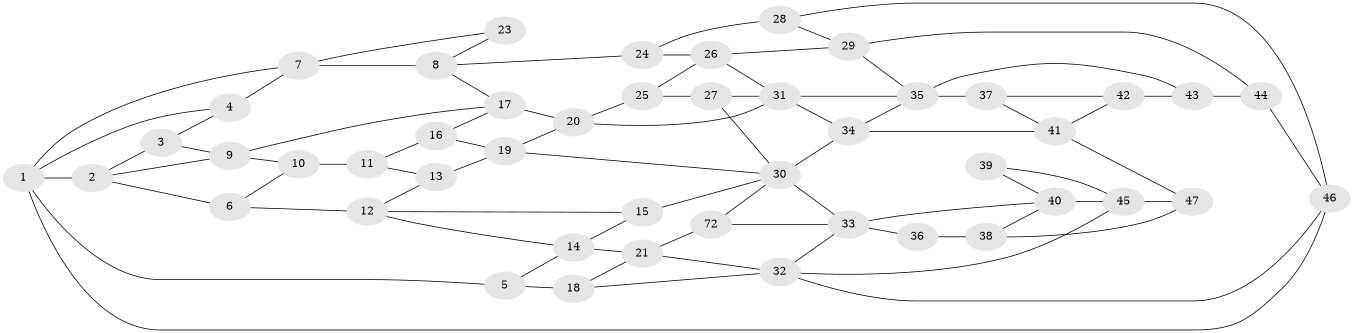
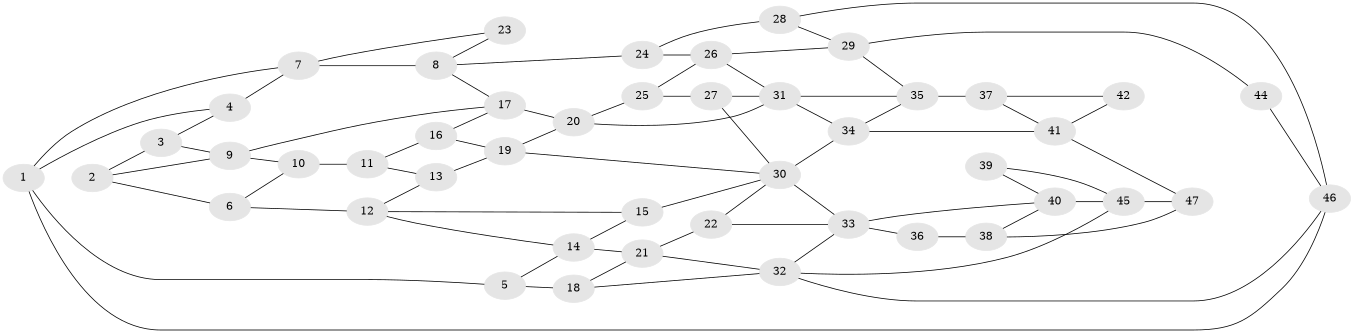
node "43": removed
edge "1" -- "2": removed
node "72": label "72" -> "22"
